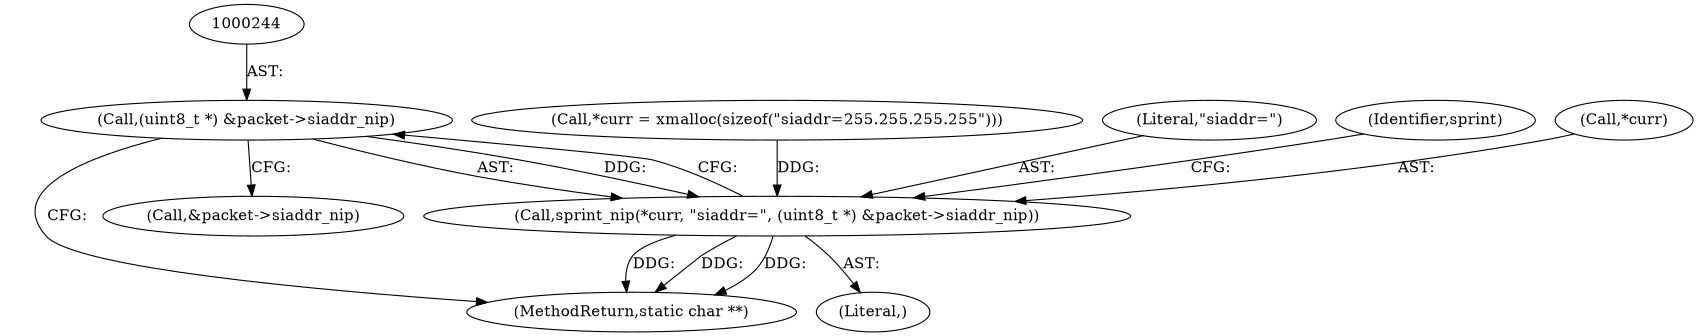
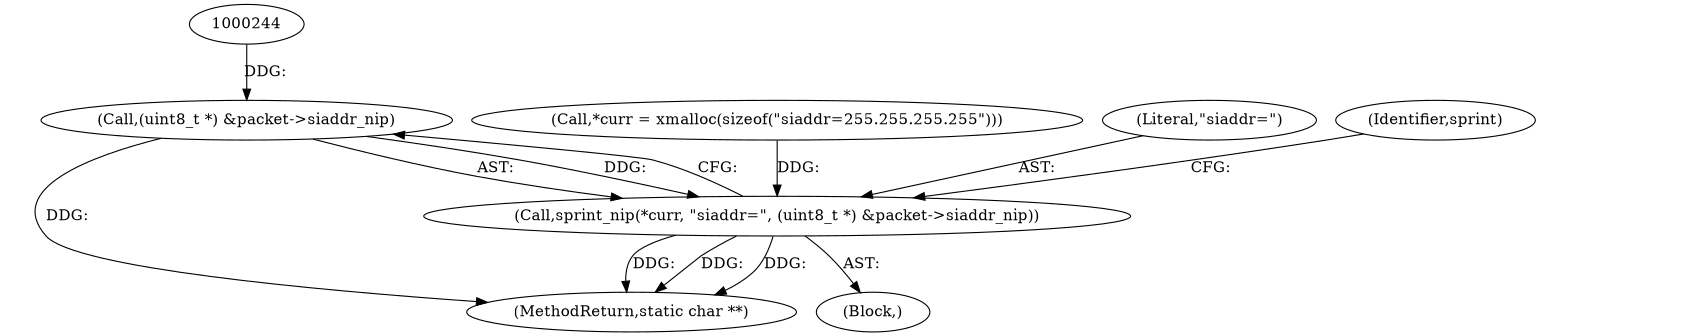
edge "1000244" -> "(Call,(uint8_t *) &packet->siaddr_nip)": label "AST: " -> "DDG: "
node "(Call,*curr)": removed
edge "(Call,(uint8_t *) &packet->siaddr_nip)" -> "(MethodReturn,static char **)": label "CFG: " -> "DDG: "
node "(Call,&packet->siaddr_nip)": removed
node "(Literal,)": label "(Literal,)" -> "(Block,)"
